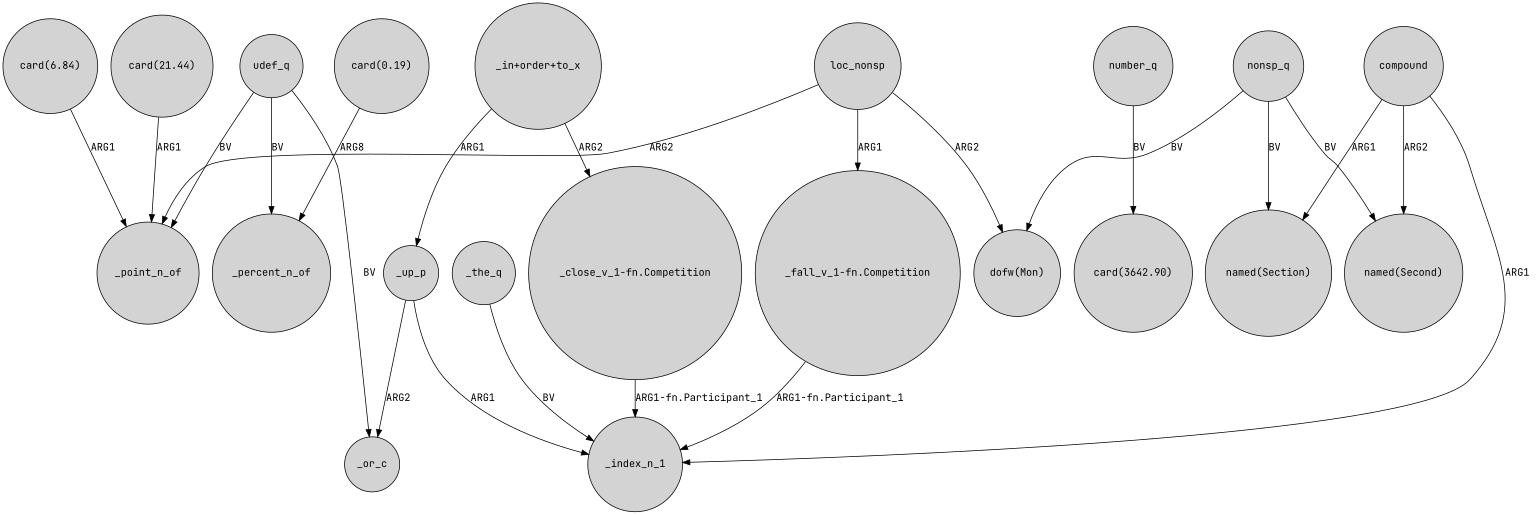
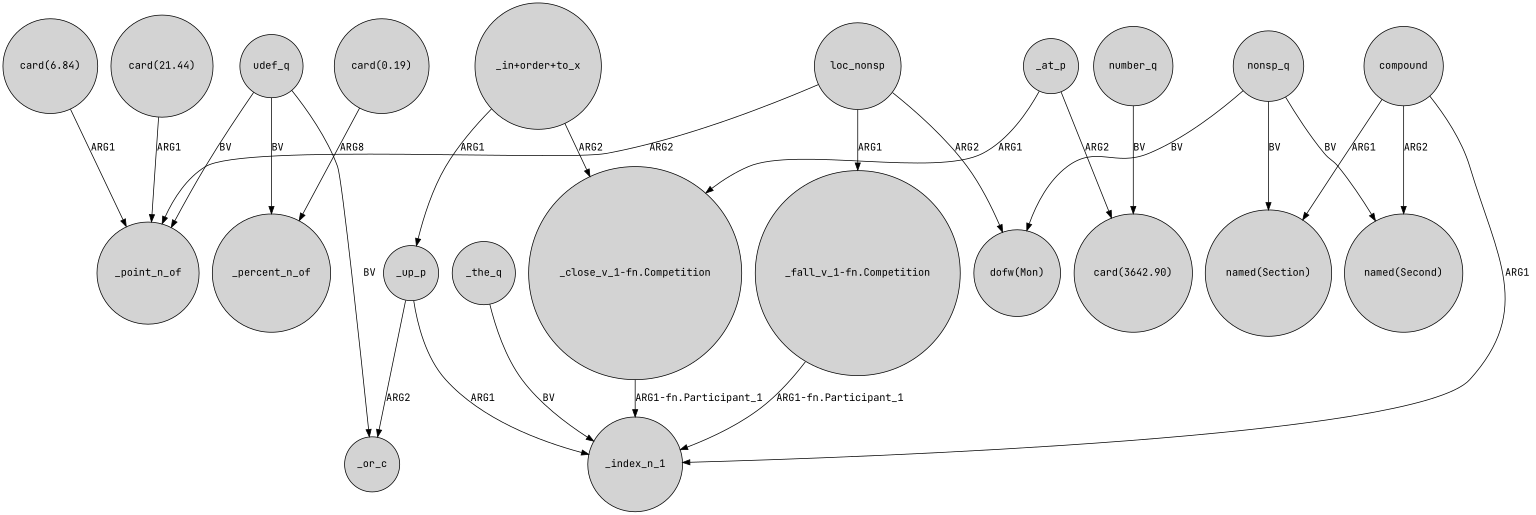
node "_at_p": added
